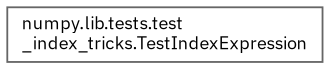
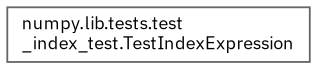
node "numpy.lib.tests.test _index_tricks.TestIndexExpression": label "numpy.lib.tests.test _index_tricks.TestIndexExpression" -> "numpy.lib.tests.test _index_test.TestIndexExpression"
